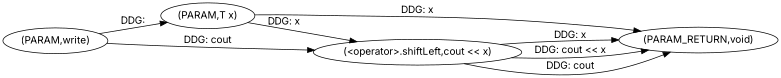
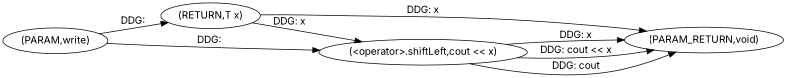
node "(PARAM,T x)": label "(PARAM,T x)" -> "(RETURN,T x)"
edge "(PARAM,write)" -> "(<operator>.shiftLeft,cout << x)": label "DDG: cout" -> "DDG: "
